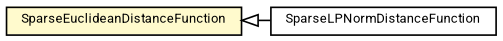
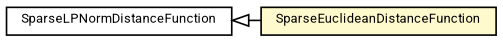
edge "SparseLPNormDistanceFunction" -> "SparseEuclideanDistanceFunction": reversed
